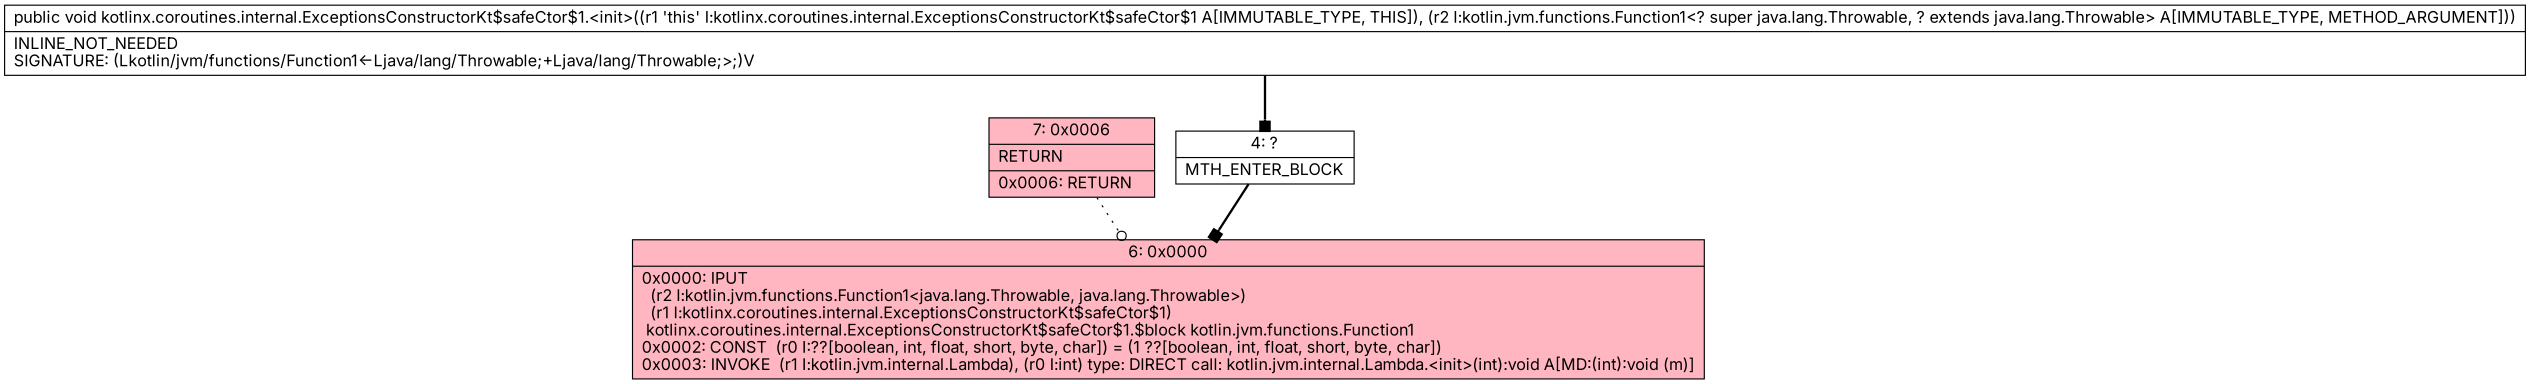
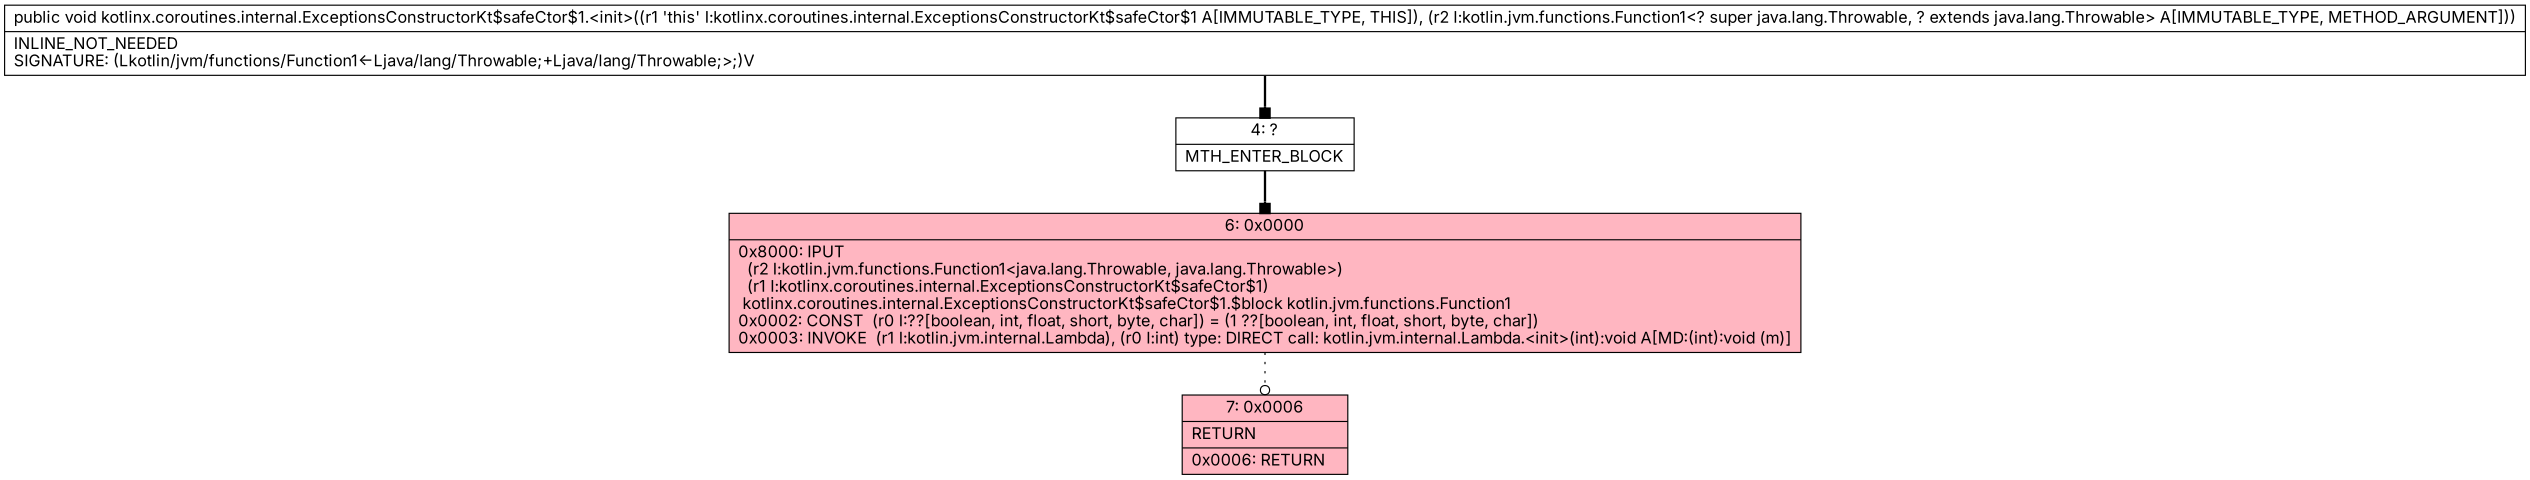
edge "7: 0x0006" -> "6: 0x0000": reversed
node "6: 0x0000": text "0x0000: IPUT" -> "0x8000: IPUT"
